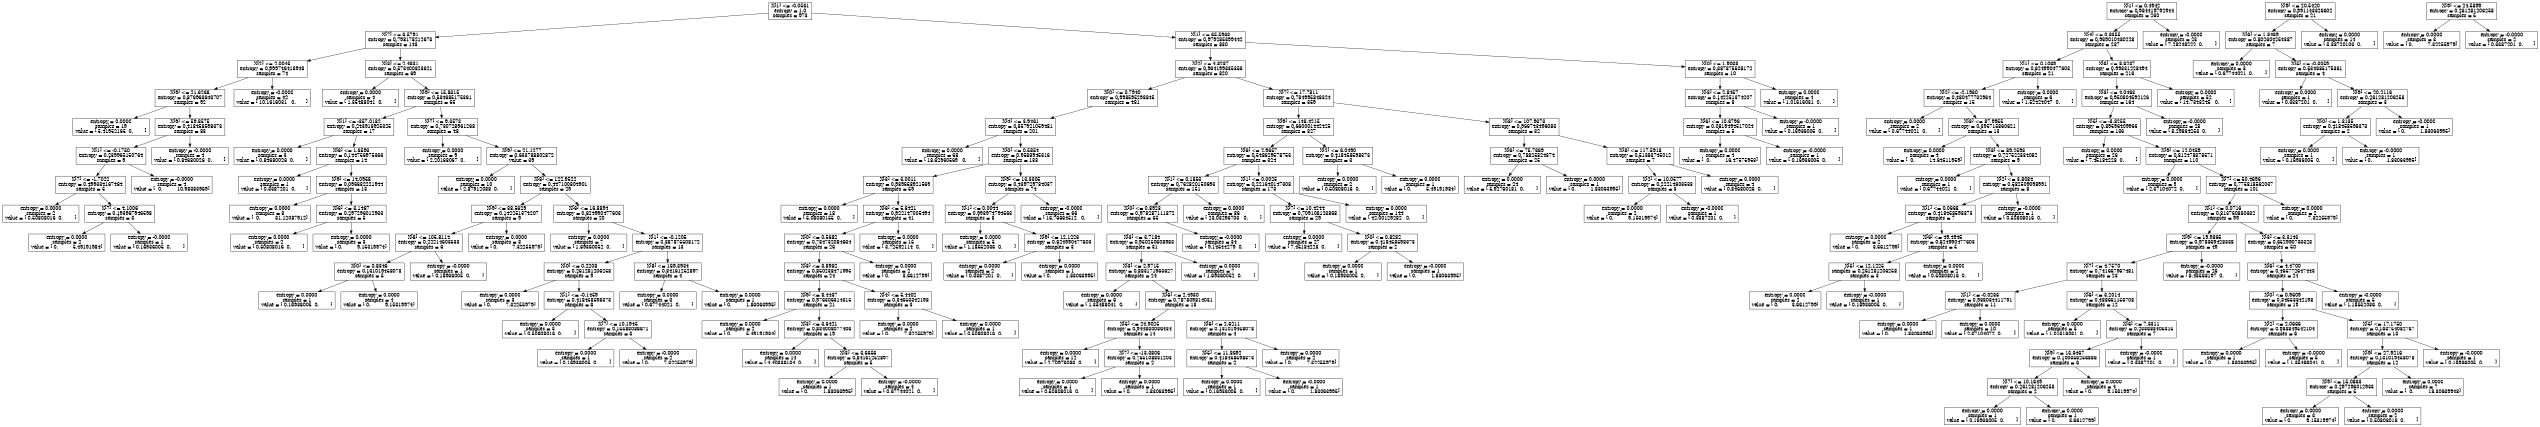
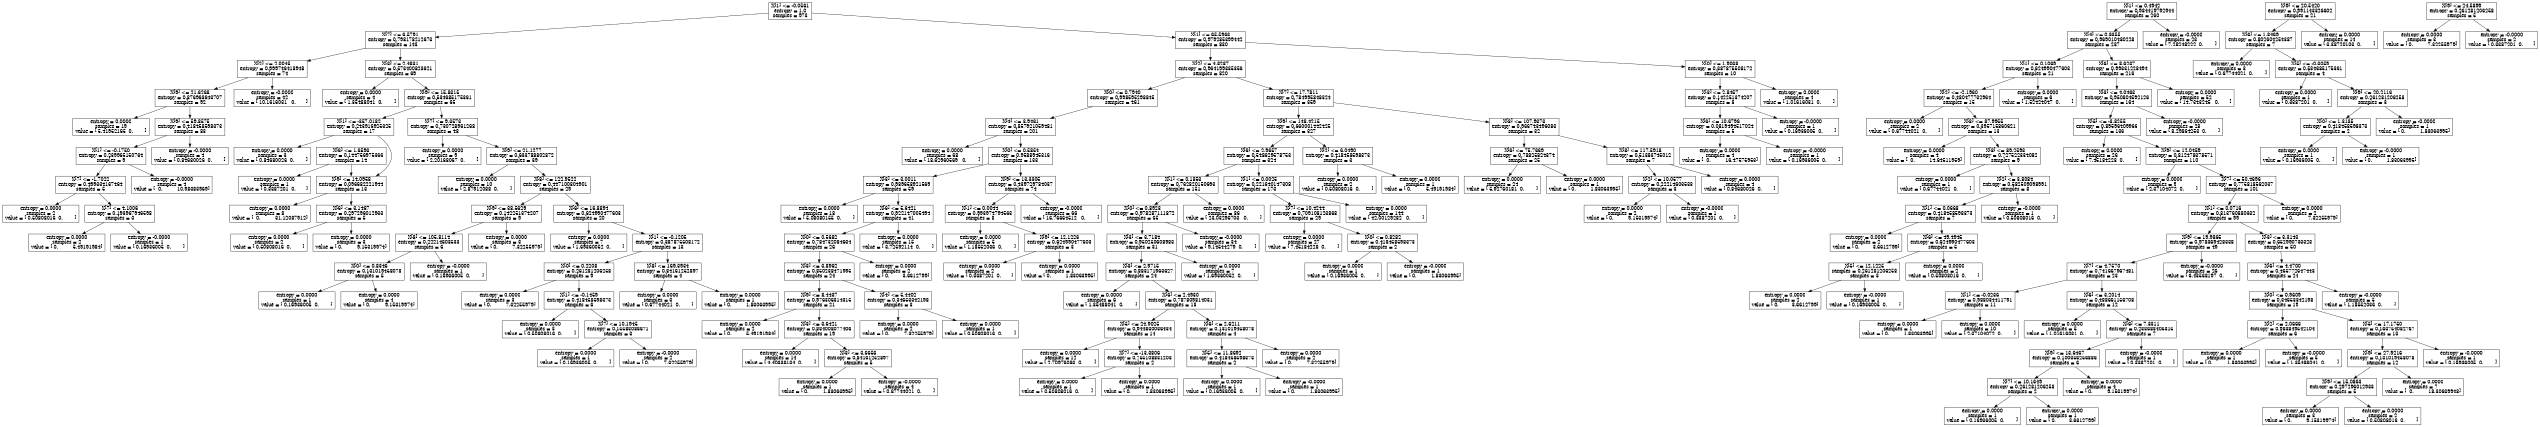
edge "X[1] <= -357.0182 entropy = 0.243916925325 samples = 17" -> "X[6] <= 1.6593 entropy = 0.144756975366 samples = 14": now "X[1] <= -357.0182 entropy = 0.243916925325 samples = 17" -> "X[9] <= 14.0958 entropy = 0.096682221944 samples = 13"
node "X[9] <= 21.1277 entropy = 0.633788802872 value = 39": label "X[9] <= 21.1277 entropy = 0.633788802872 value = 39" -> "X[9] <= 21.1277 entropy = 0.633788802872 samples = 39"
edge "X[0] <= 0.8923 entropy = 0.978287111872 samples = 65" -> "X[3] <= 3.7184 entropy = 0.950250608983 samples = 31": added
edge "X[6] <= 2.4930 entropy = 0.787809814031 samples = 18" -> "X[6] <= 2.6211 entropy = 0.131019458078 samples = 4": added
